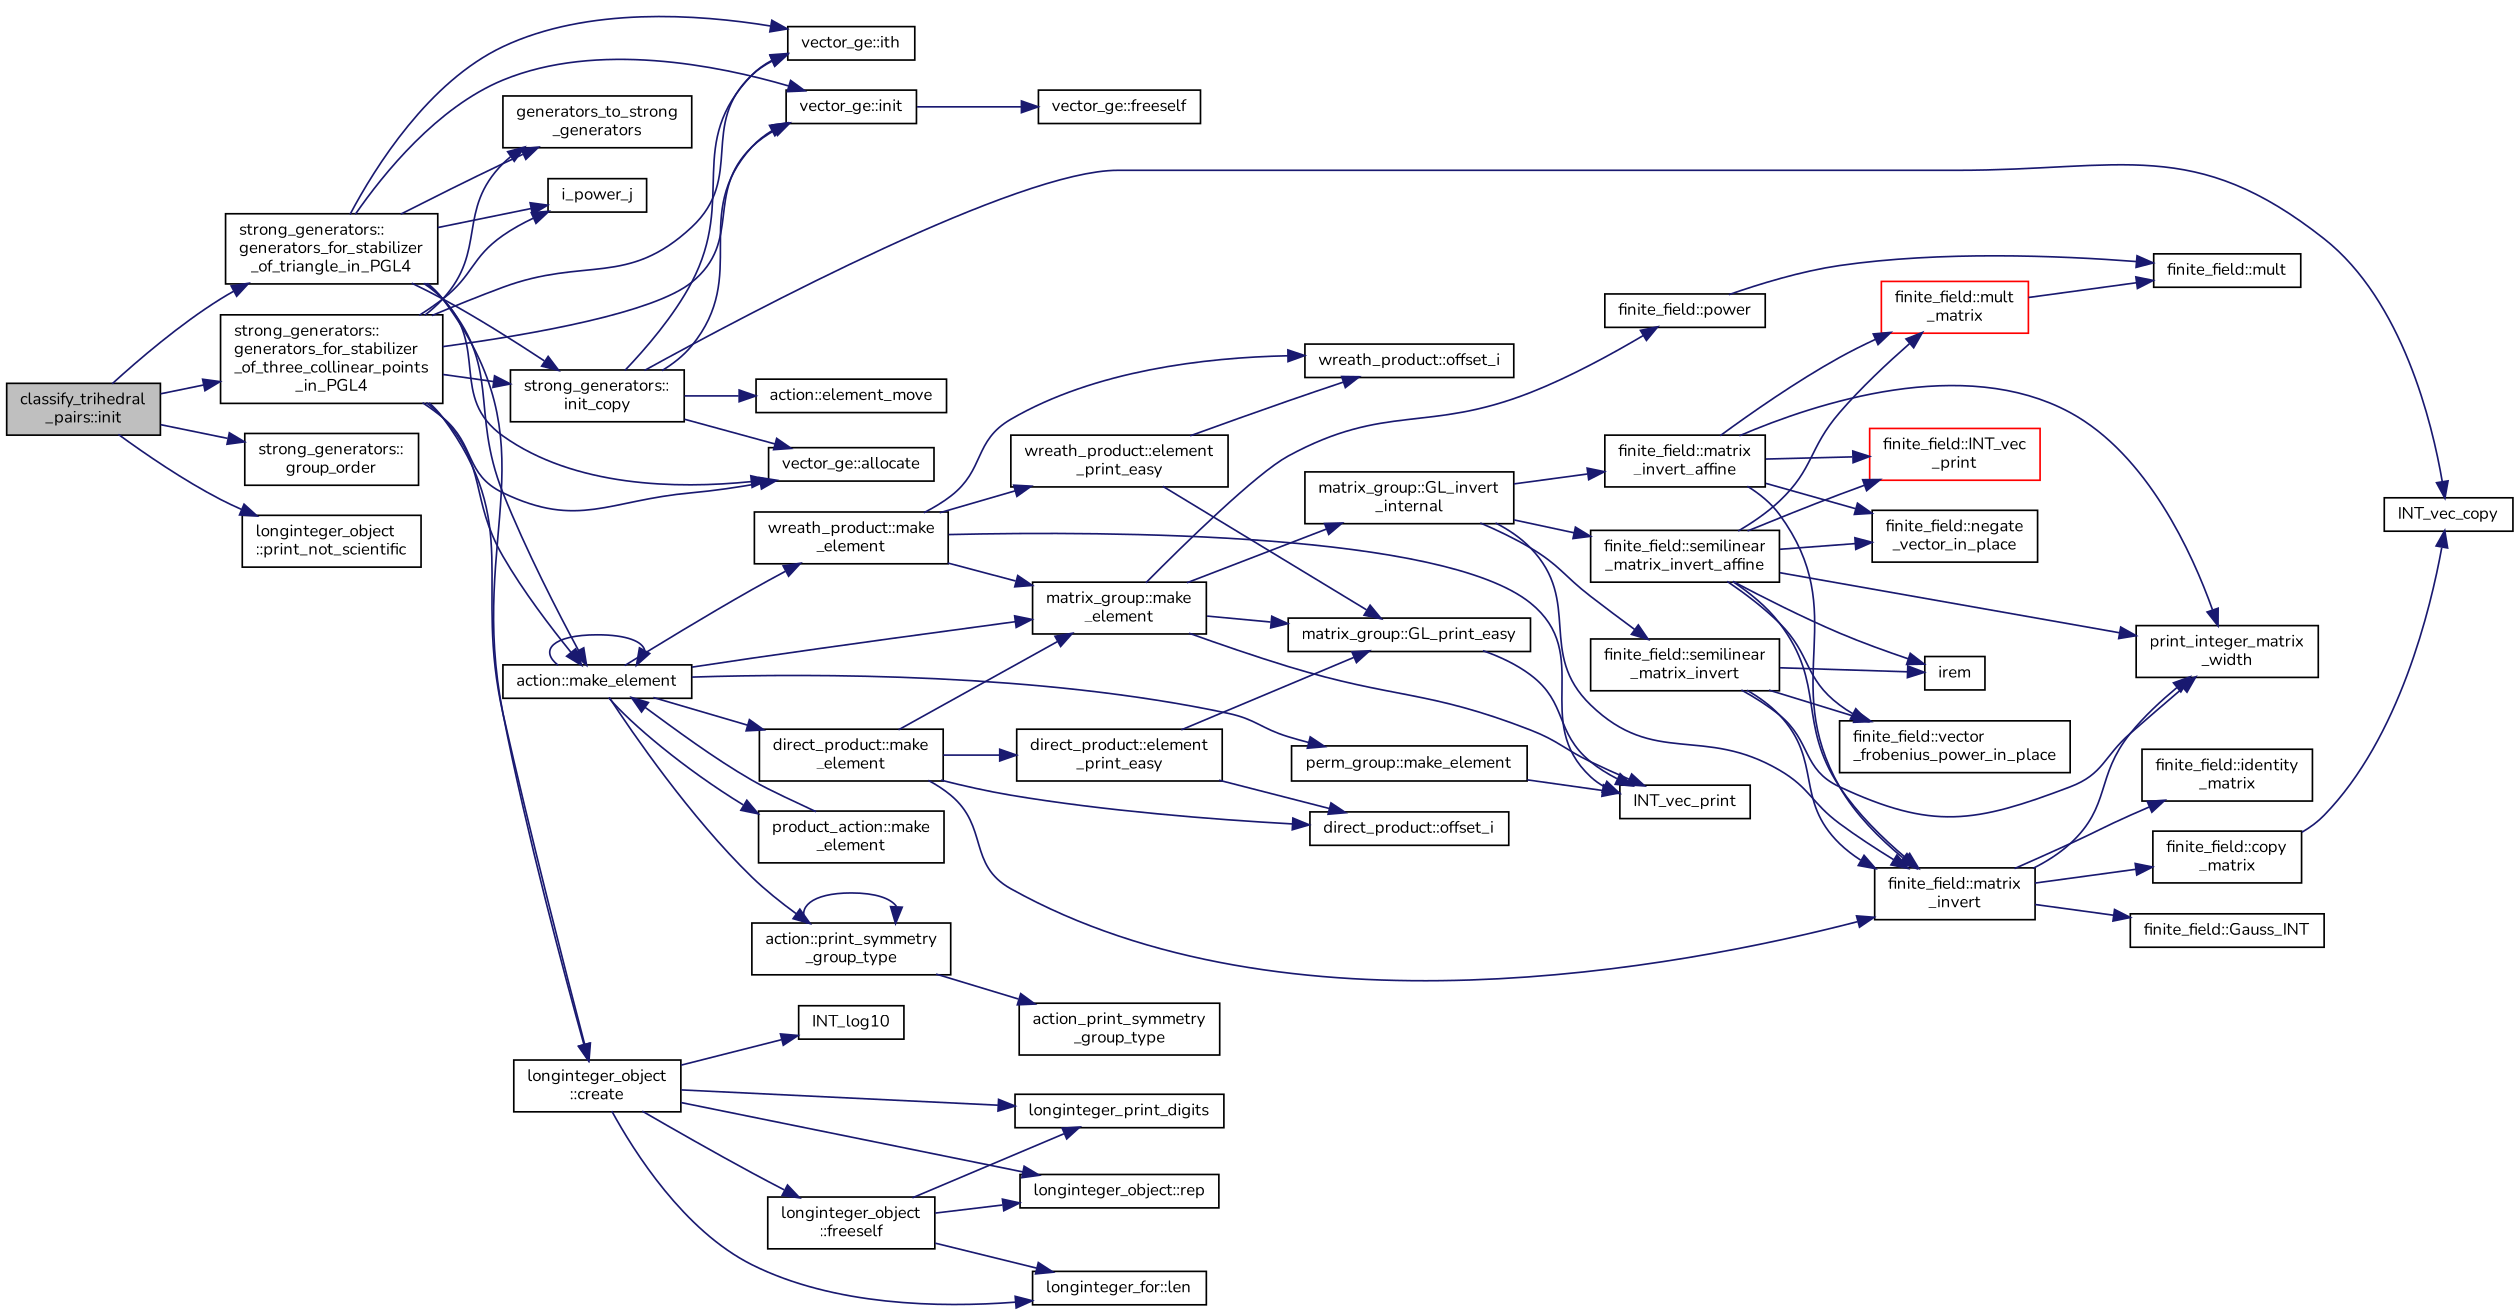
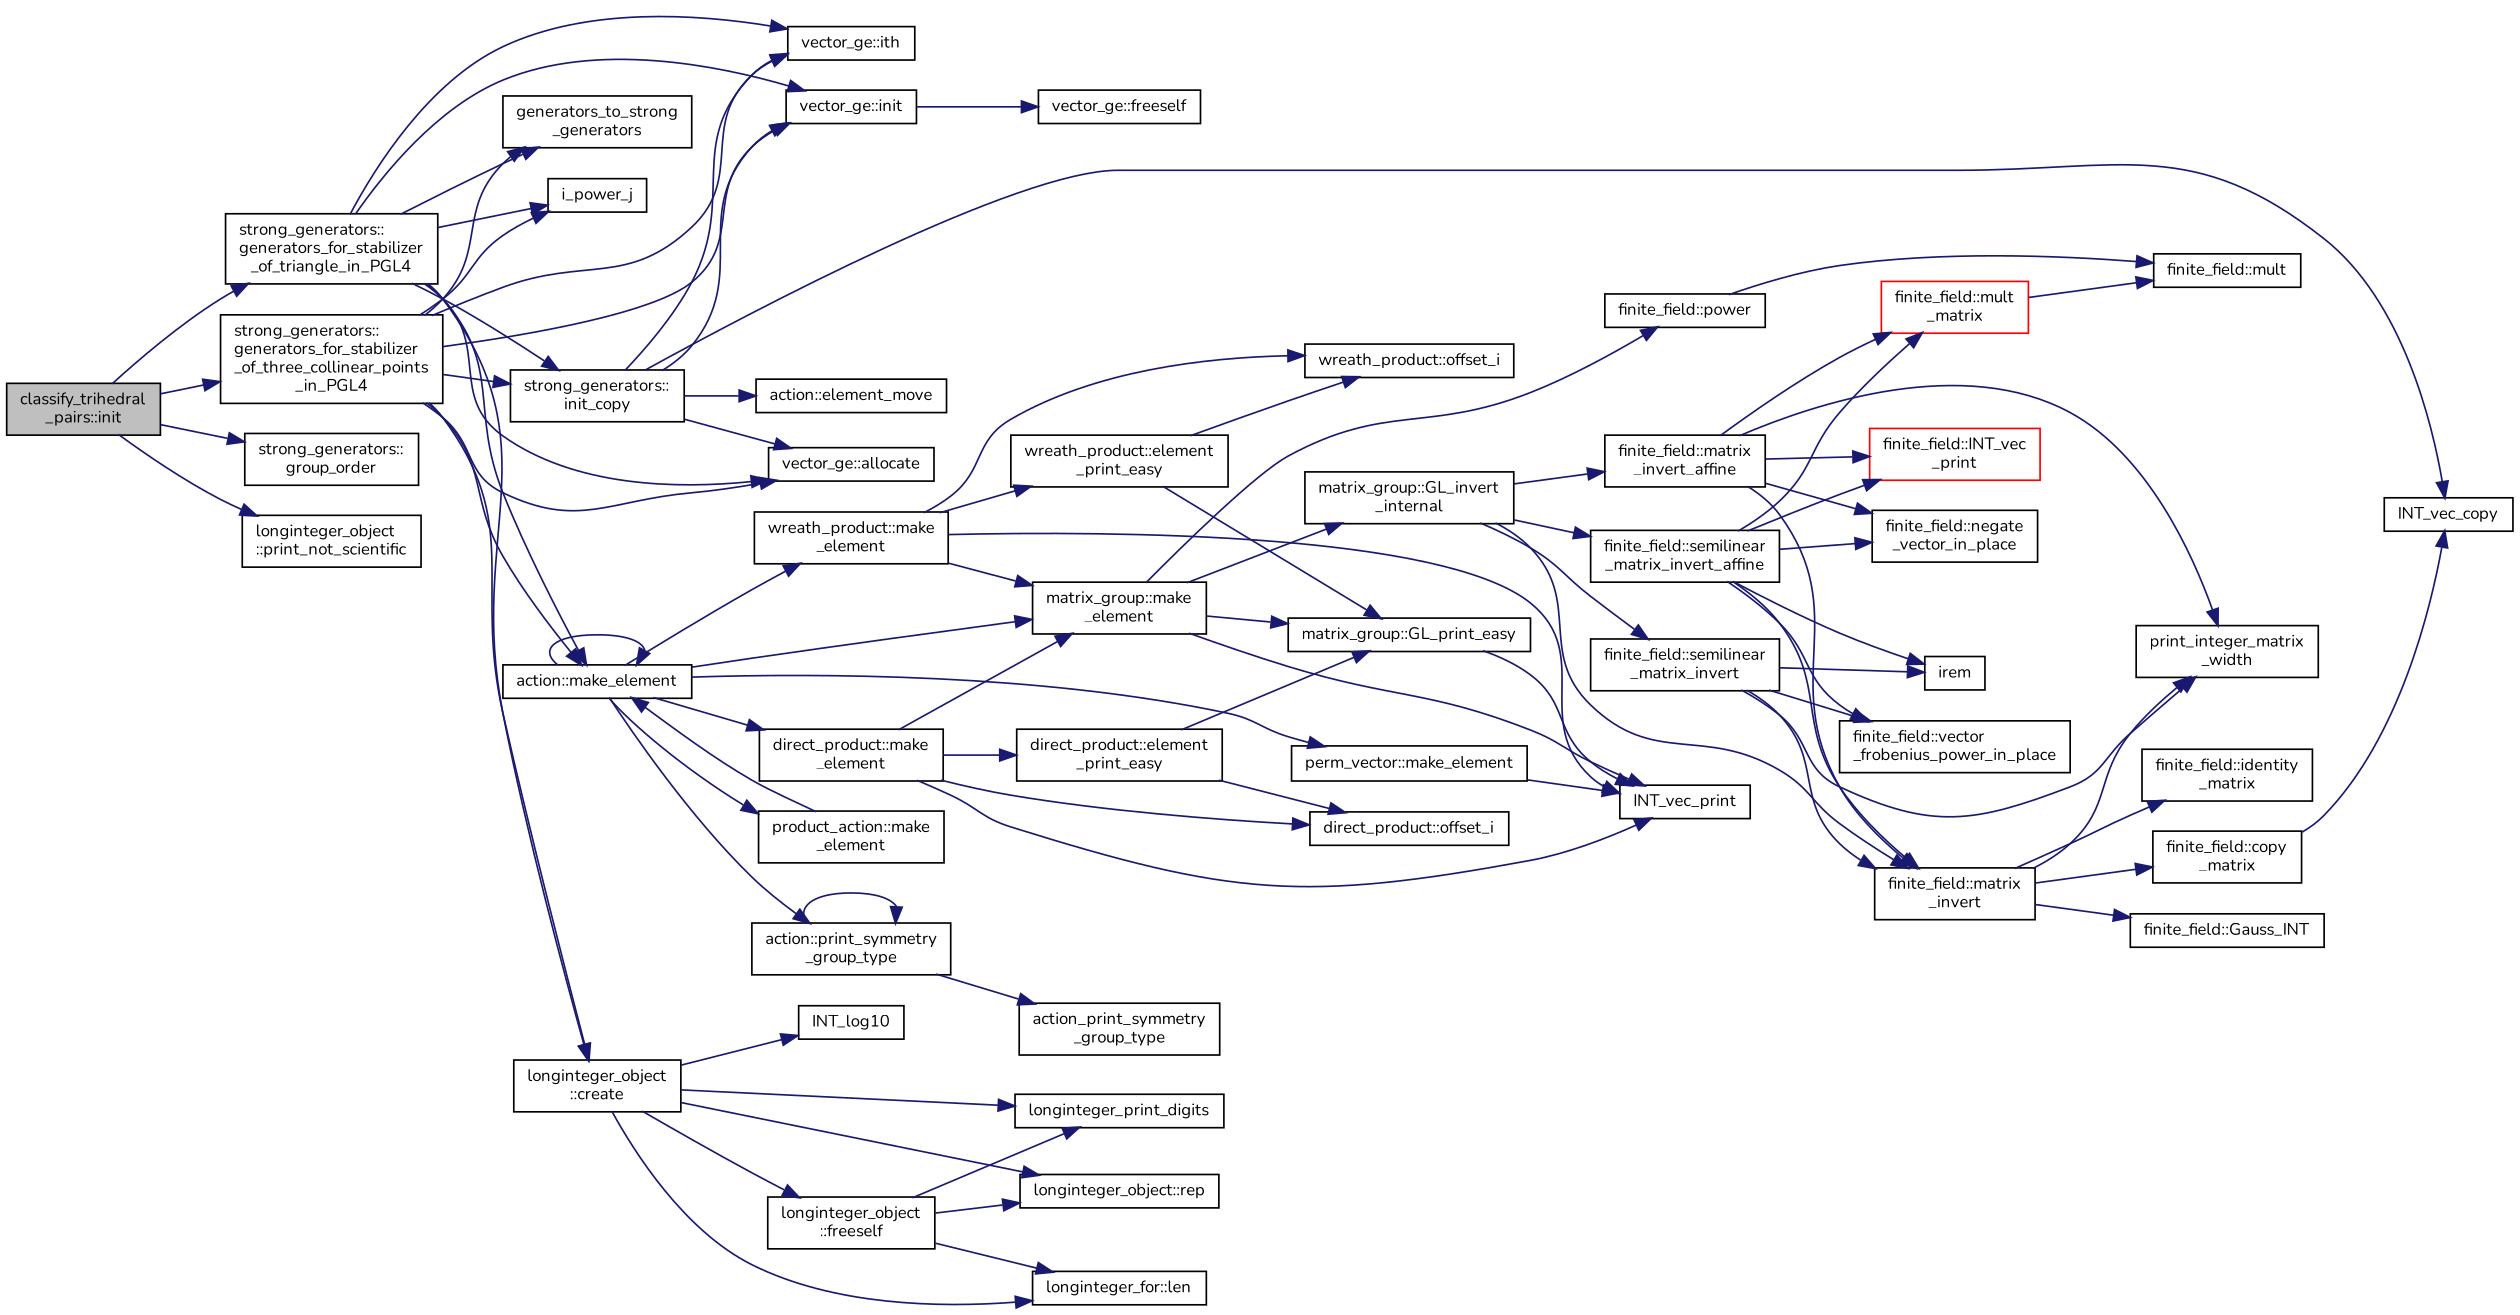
edge "finite_field::semilinear _matrix_invert_affine" -> "print_integer_matrix _width": removed
node "perm_group::make_element": label "perm_group::make_element" -> "perm_vector::make_element"
edge "direct_product::make _element" -> "finite_field::matrix _invert": now "direct_product::make _element" -> "INT_vec_print"
